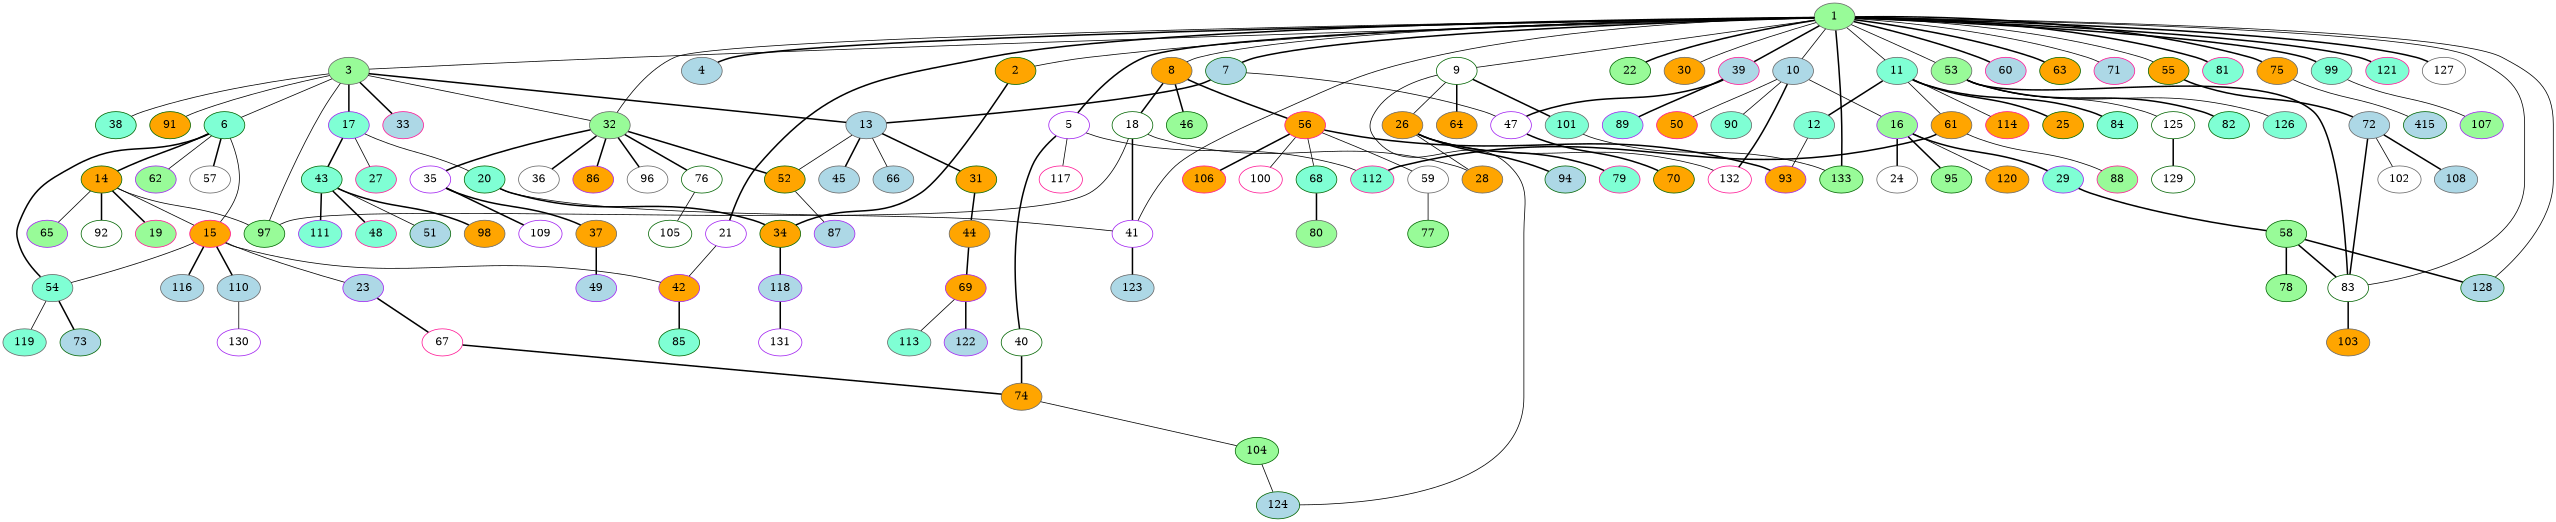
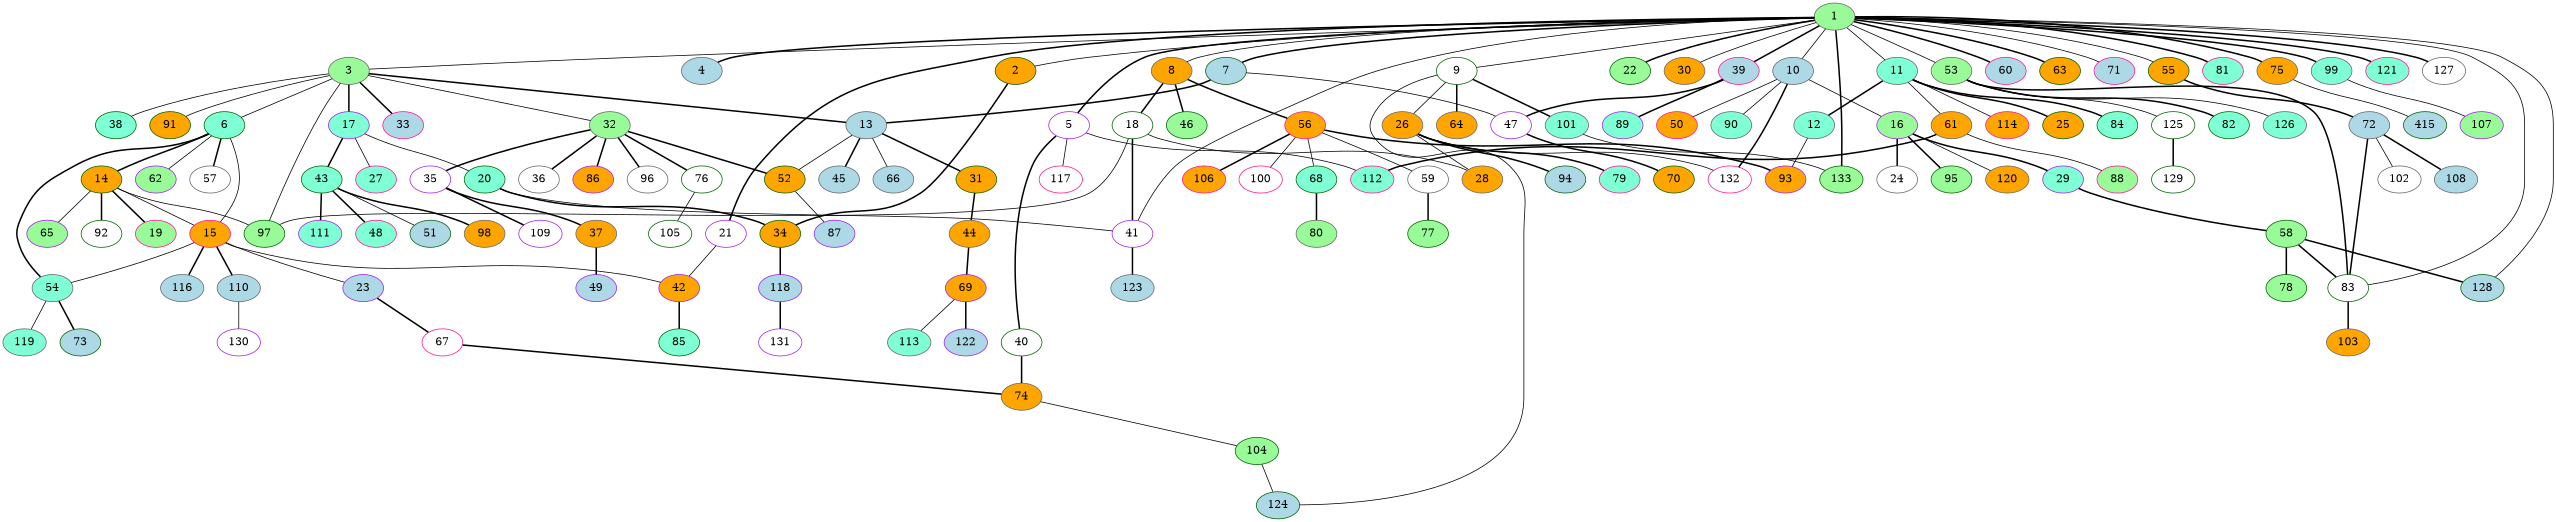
edge "1" -- "32": removed
edge "59" -- "77": style solid -> bold
